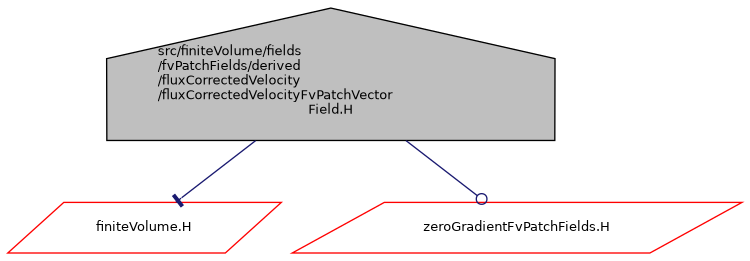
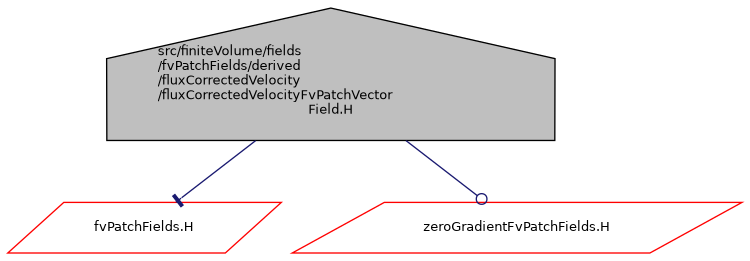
node "finiteVolume.H": label "finiteVolume.H" -> "fvPatchFields.H"
